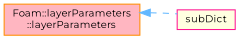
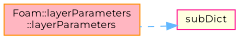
edge "subDict" -> "Foam::layerParameters ::layerParameters": reversed
